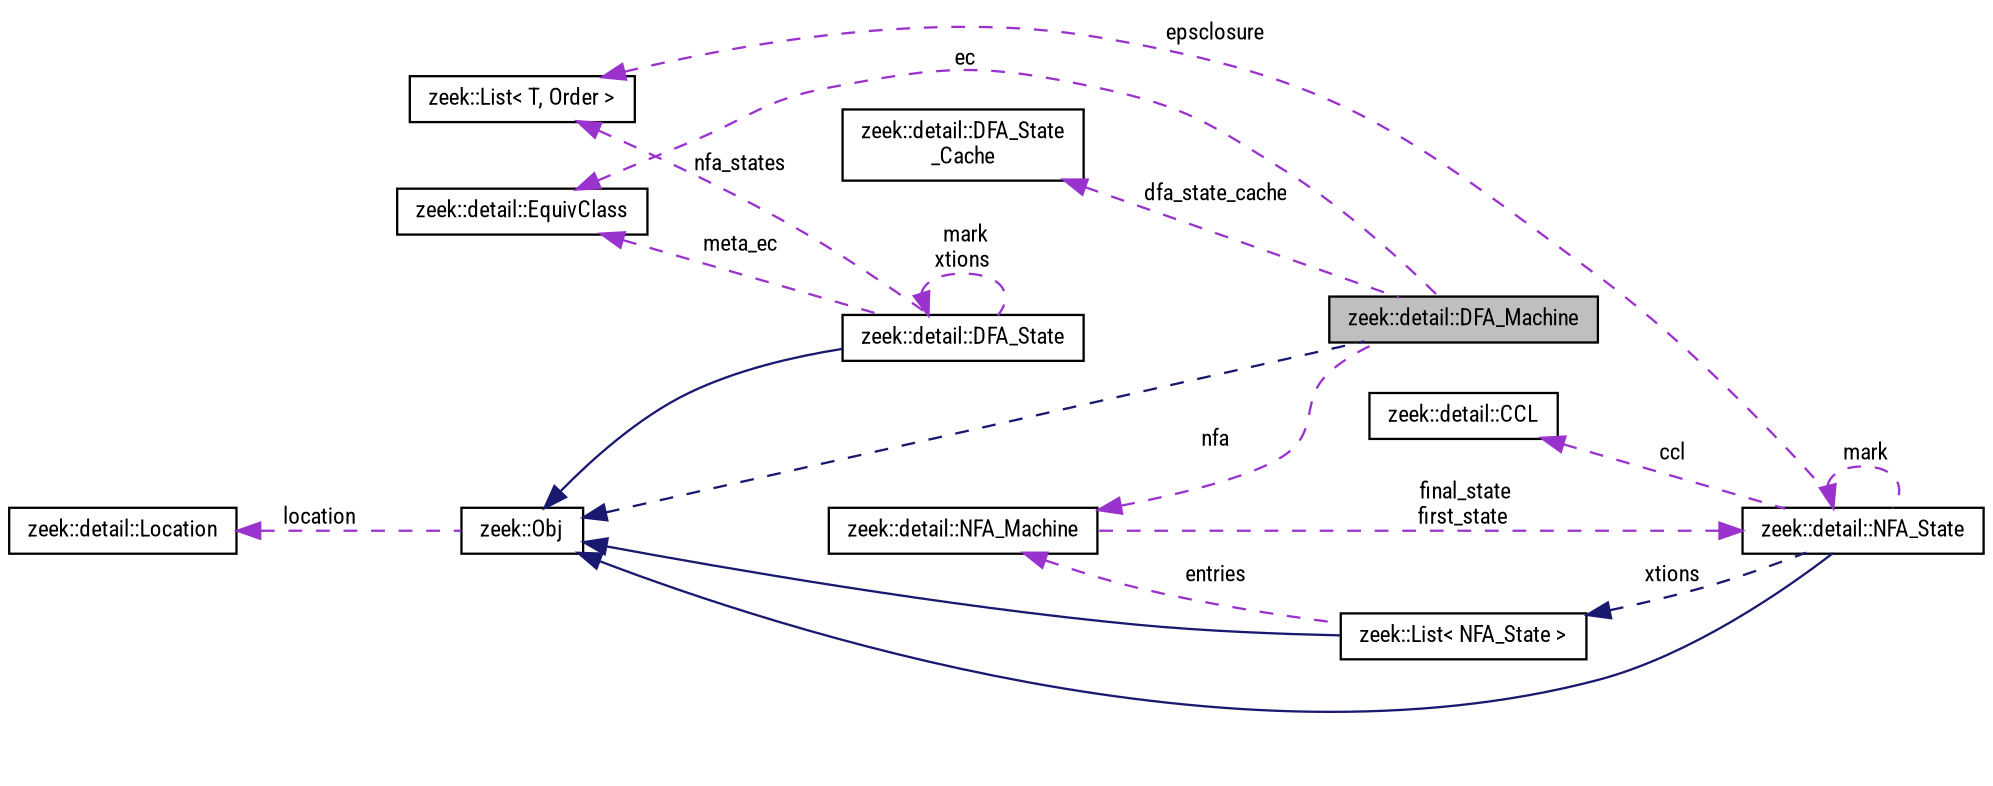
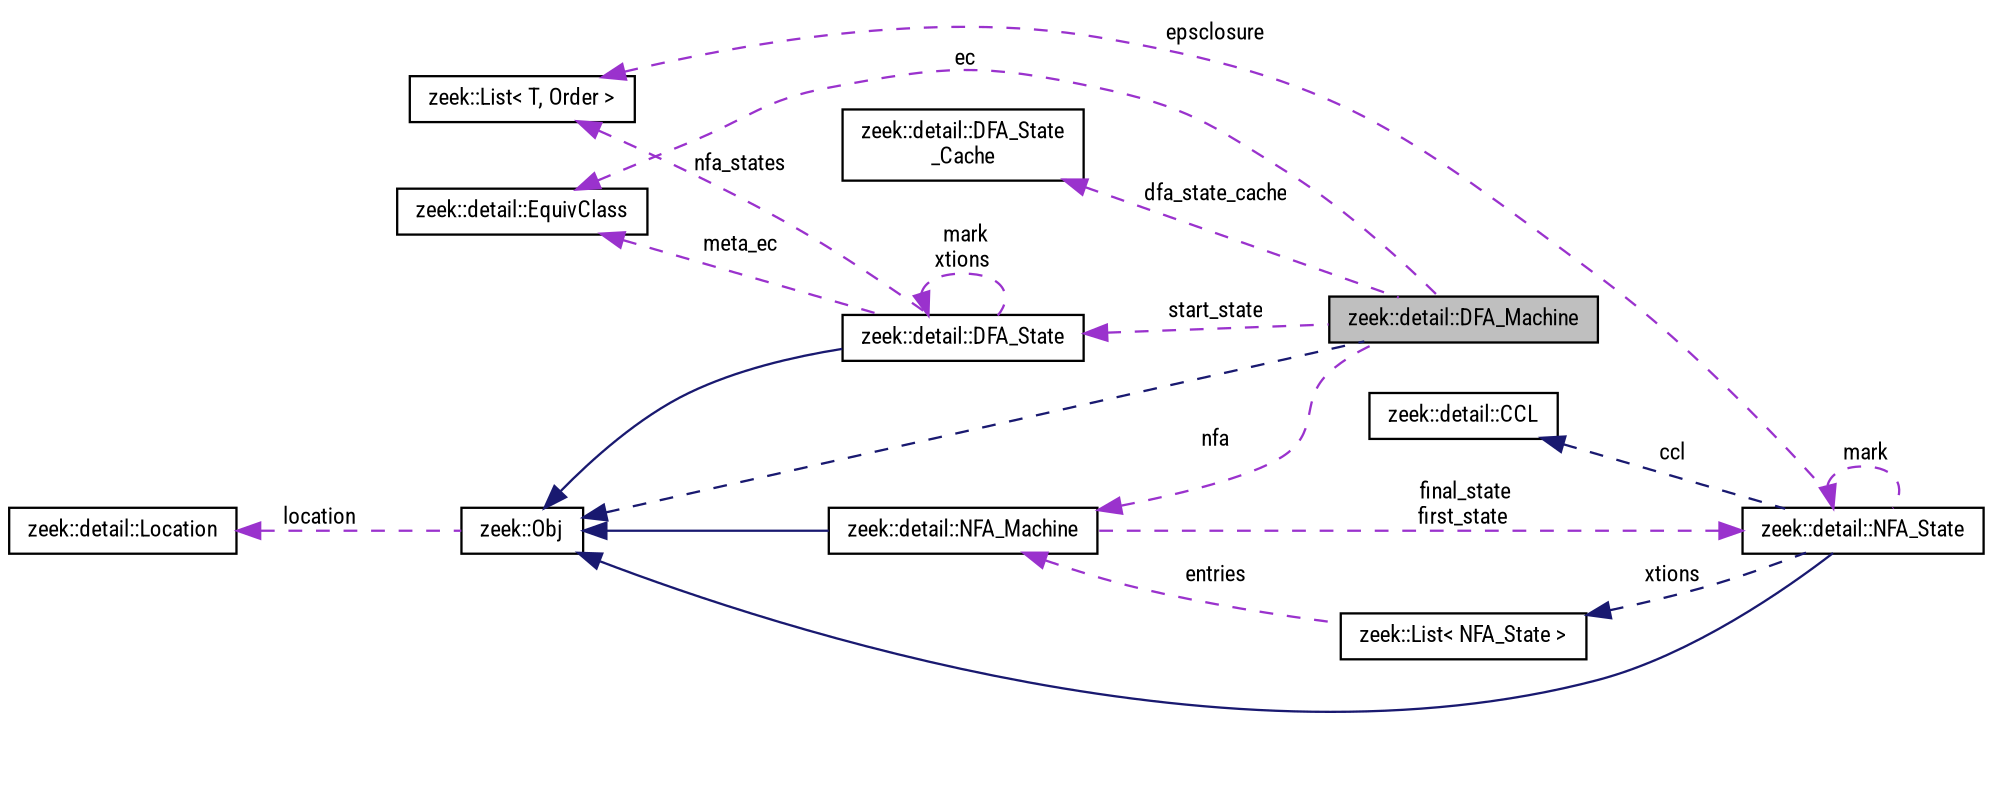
edge "zeek::detail::DFA_Machine" -> "zeek::detail::DFA_State": added, label "start_state"
edge "zeek::detail::NFA_State" -> "zeek::detail::CCL": color darkorchid3 -> midnightblue
edge "zeek::List< NFA_State >" -> "zeek::Obj": now "zeek::detail::NFA_Machine" -> "zeek::Obj"
